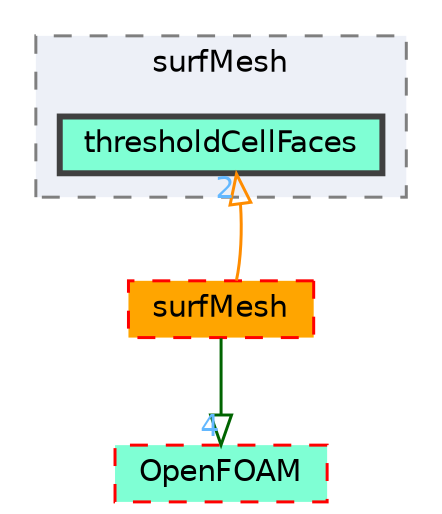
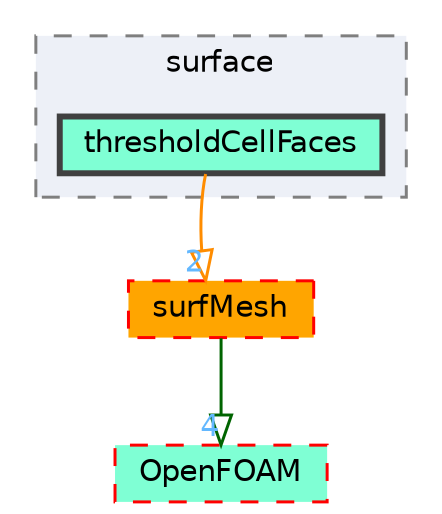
cluster "surfMesh": label "surfMesh" -> "surface"
edge "surfMesh" -> "thresholdCellFaces": reversed
